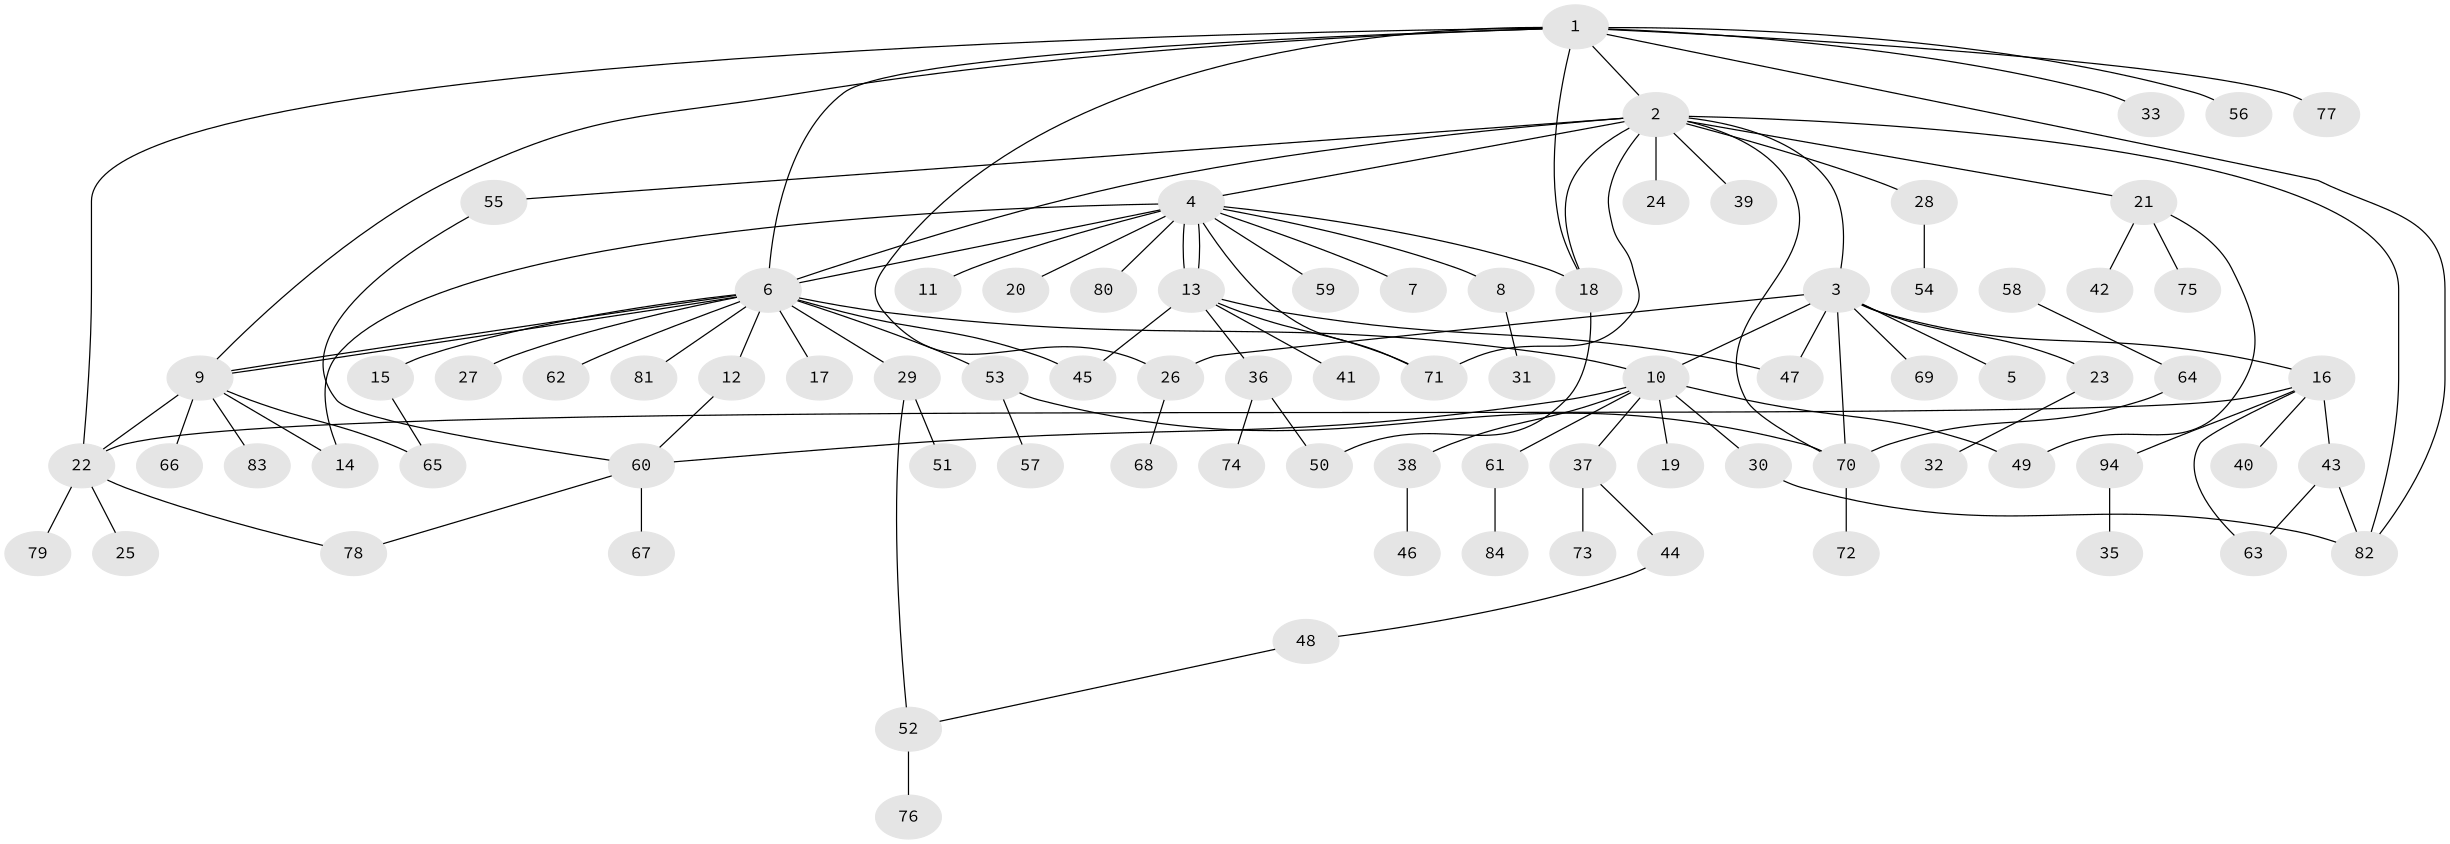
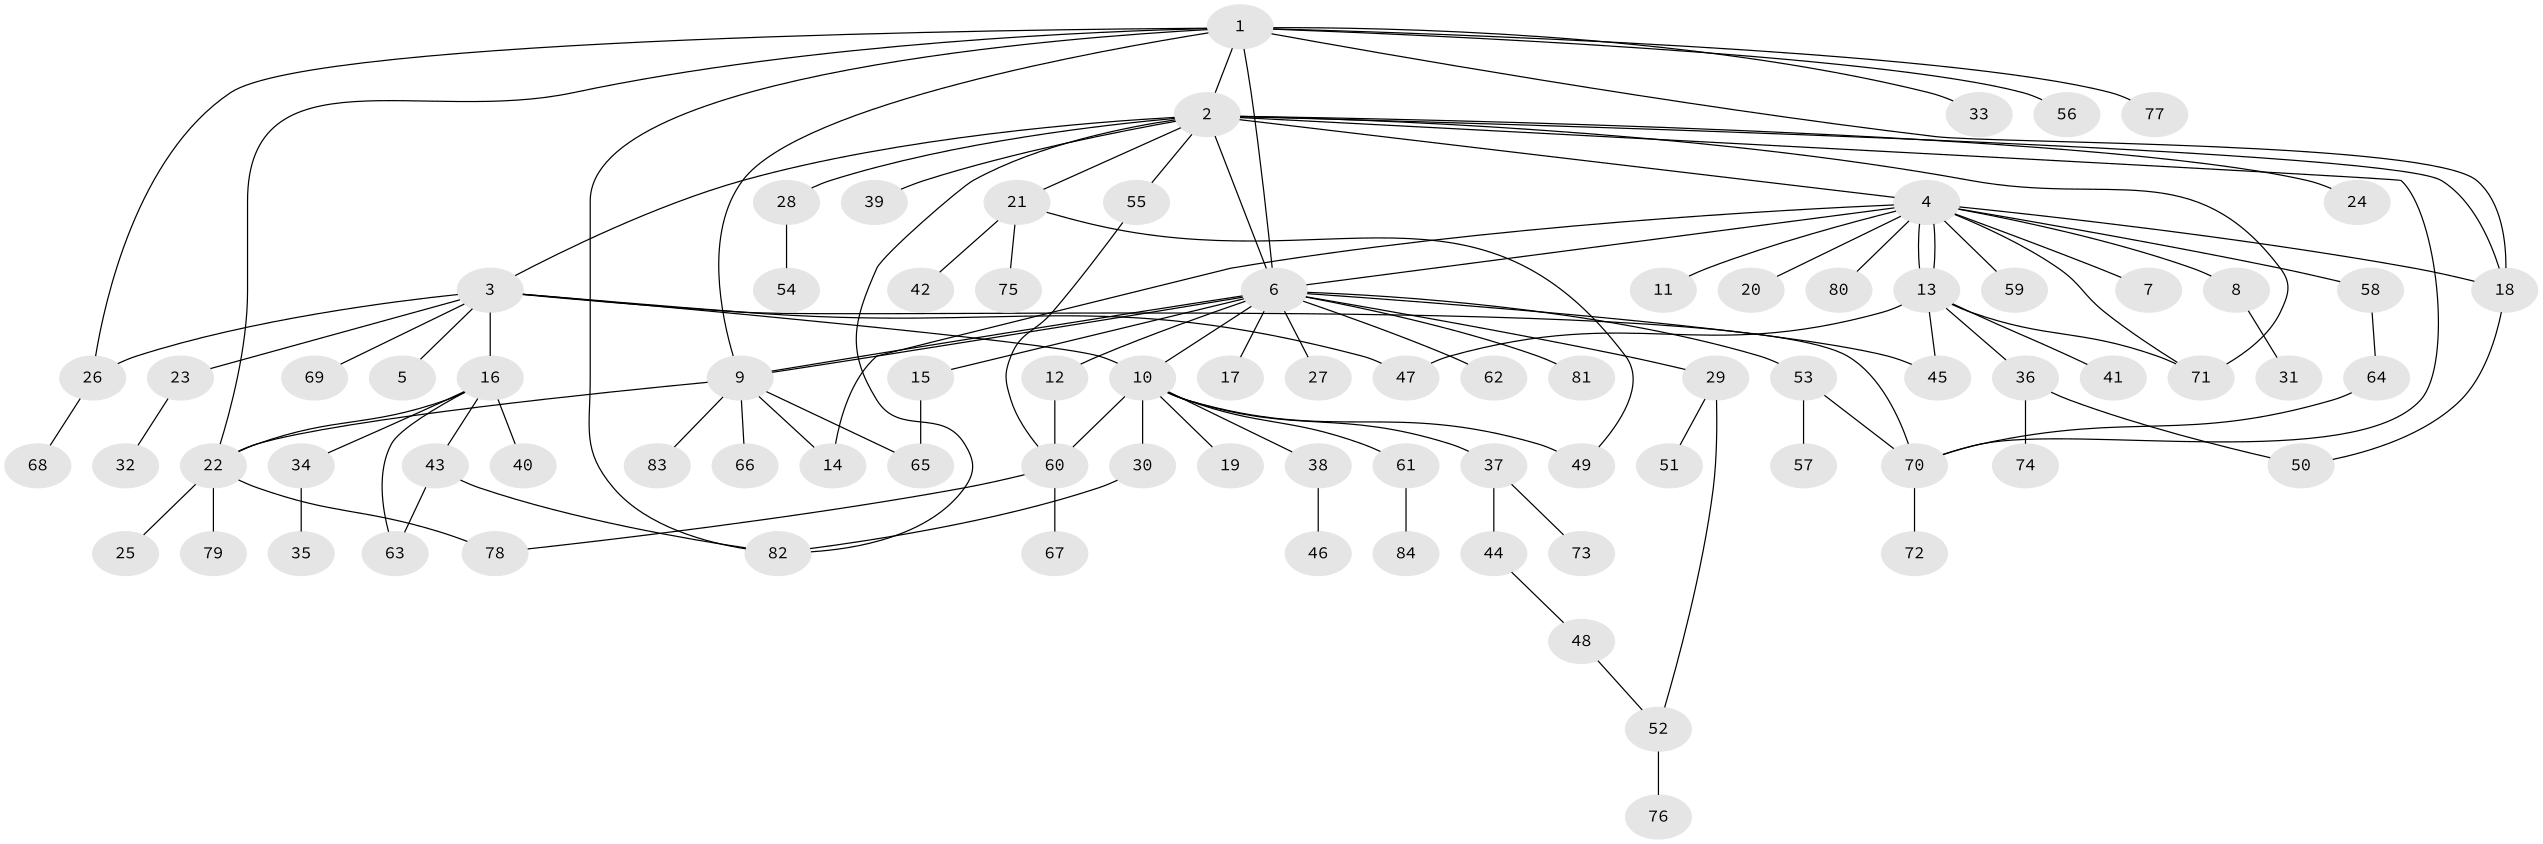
edge "4" -- "58": added
node "94": label "94" -> "34"
